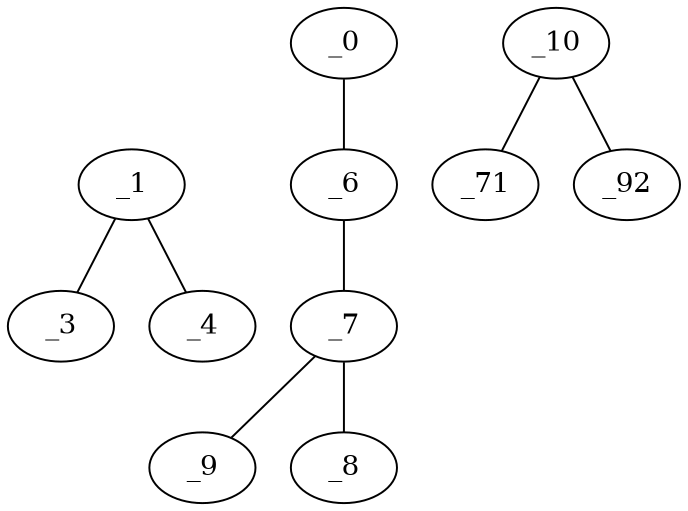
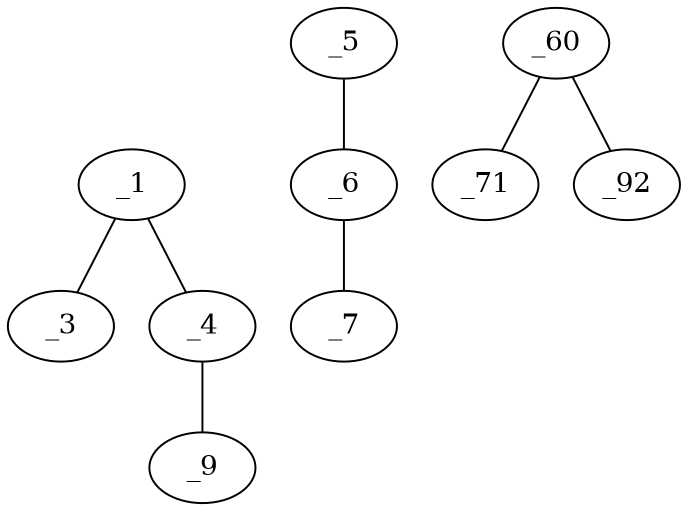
node "_0": label "_0" -> "_5"
node "_10": label "_10" -> "_60"
edge "_7" -- "_9": now "_4" -- "_9"
node "_8": removed
